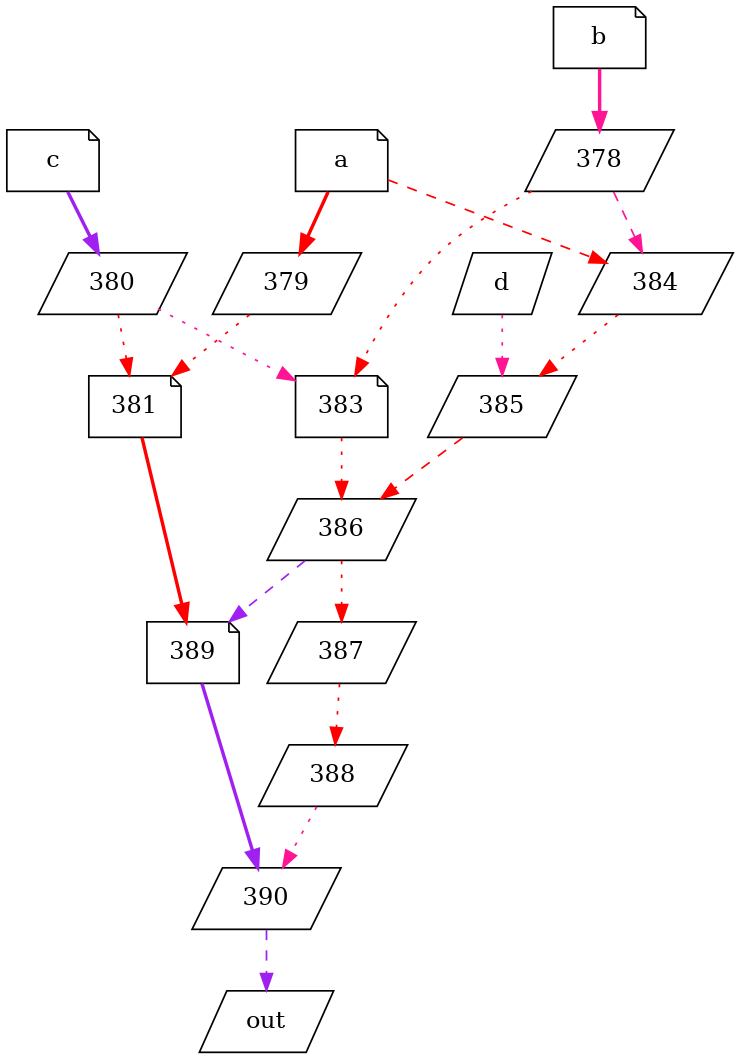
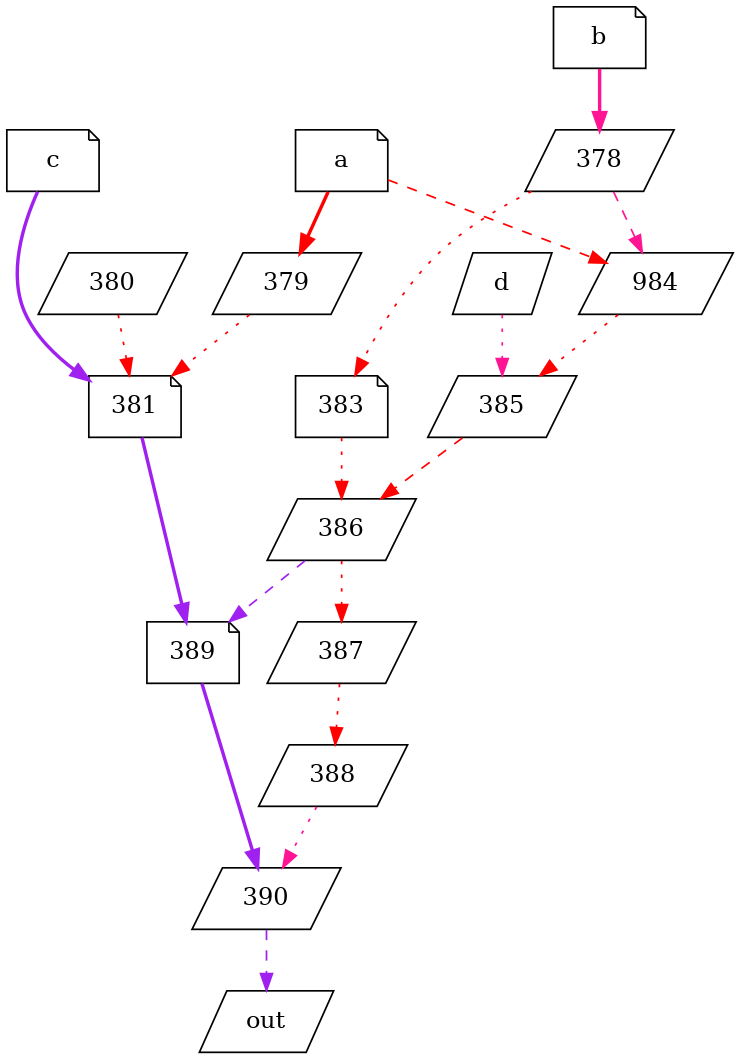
edge "c" -> "380": now "c" -> "381"
node "384": label "384" -> "984"
edge "380" -> "383": removed
edge "381" -> "389": color red -> purple
